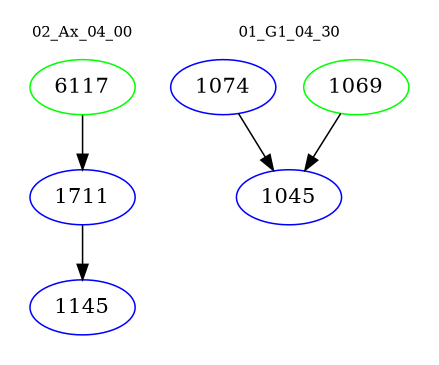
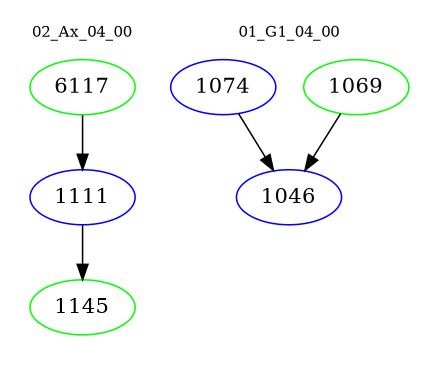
cluster "01_G1_04_30": label "01_G1_04_30" -> "01_G1_04_00"
node "1711": label "1711" -> "1111"
node "1045": label "1045" -> "1046"
node "1145": color blue -> green
